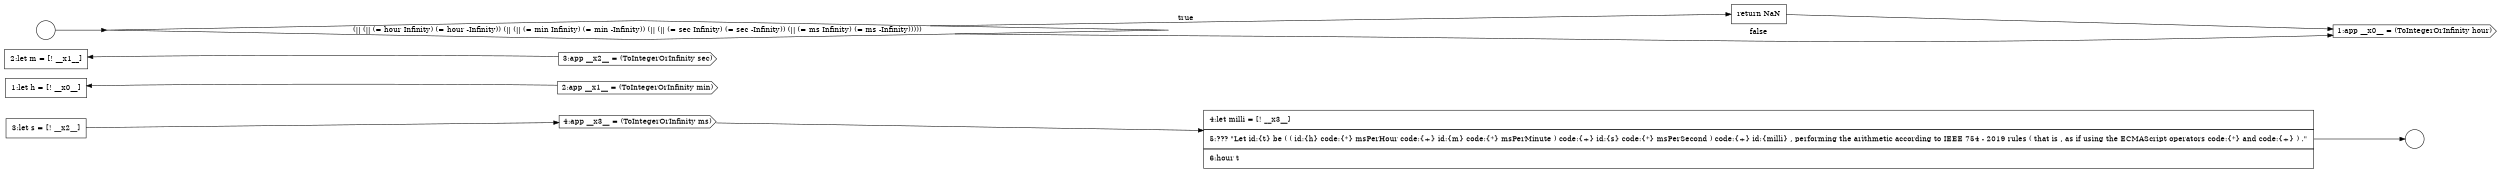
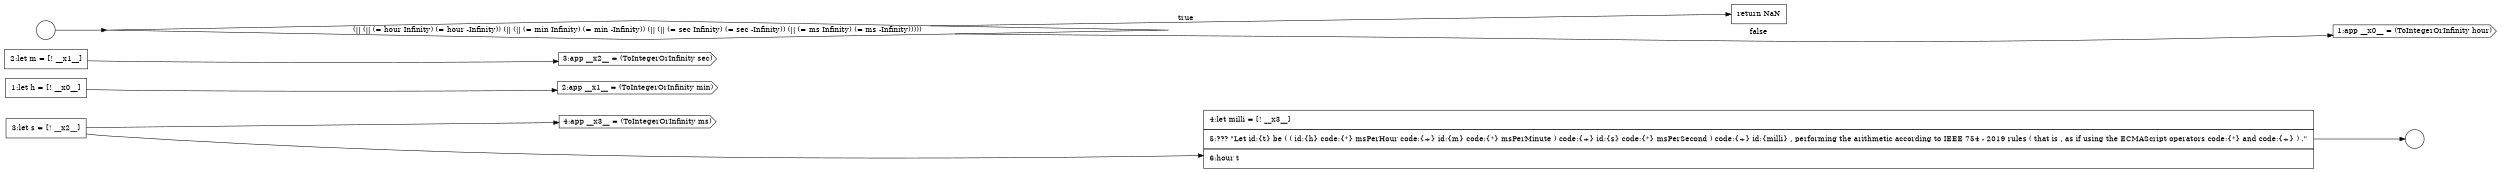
edge "return NaN" -> "1:app __x0__ = (ToIntegerOrInfinity hour)": removed
edge "3:app __x2__ = (ToIntegerOrInfinity sec)" -> "2:let m = [! __x1__]": reversed
edge "2:app __x1__ = (ToIntegerOrInfinity min)" -> "1:let h = [! __x0__]": reversed
edge "4:app __x3__ = (ToIntegerOrInfinity ms)" -> "4:let milli = [! __x3__]": now "3:let s = [! __x2__]" -> "4:let milli = [! __x3__]"
